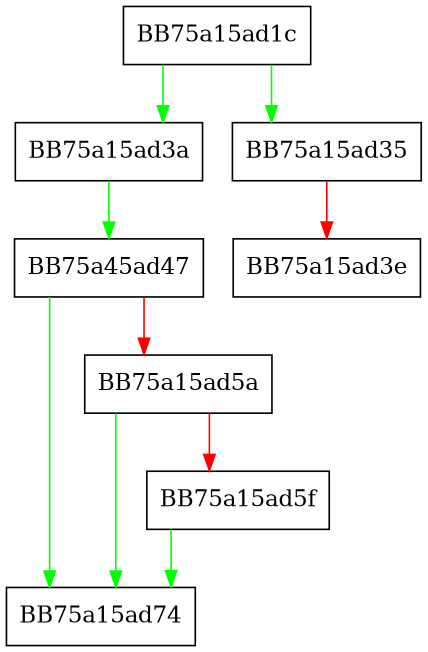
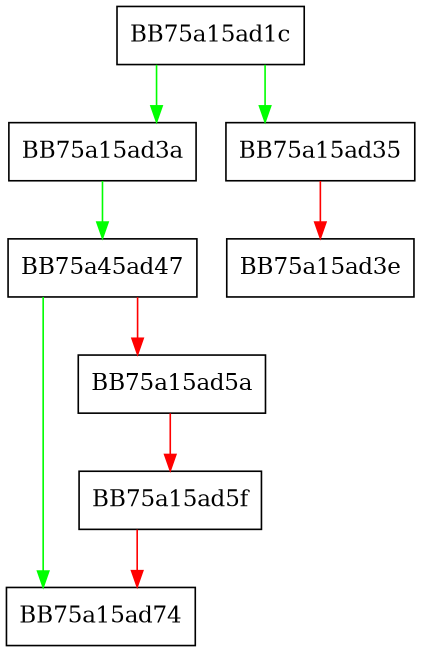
edge "BB75a15ad5a" -> "BB75a15ad74": removed
edge "BB75a15ad5f" -> "BB75a15ad74": color green -> red
